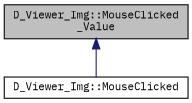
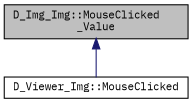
node "D_Viewer_Img::MouseClicked _Value": label "D_Viewer_Img::MouseClicked _Value" -> "D_Img_Img::MouseClicked _Value"
